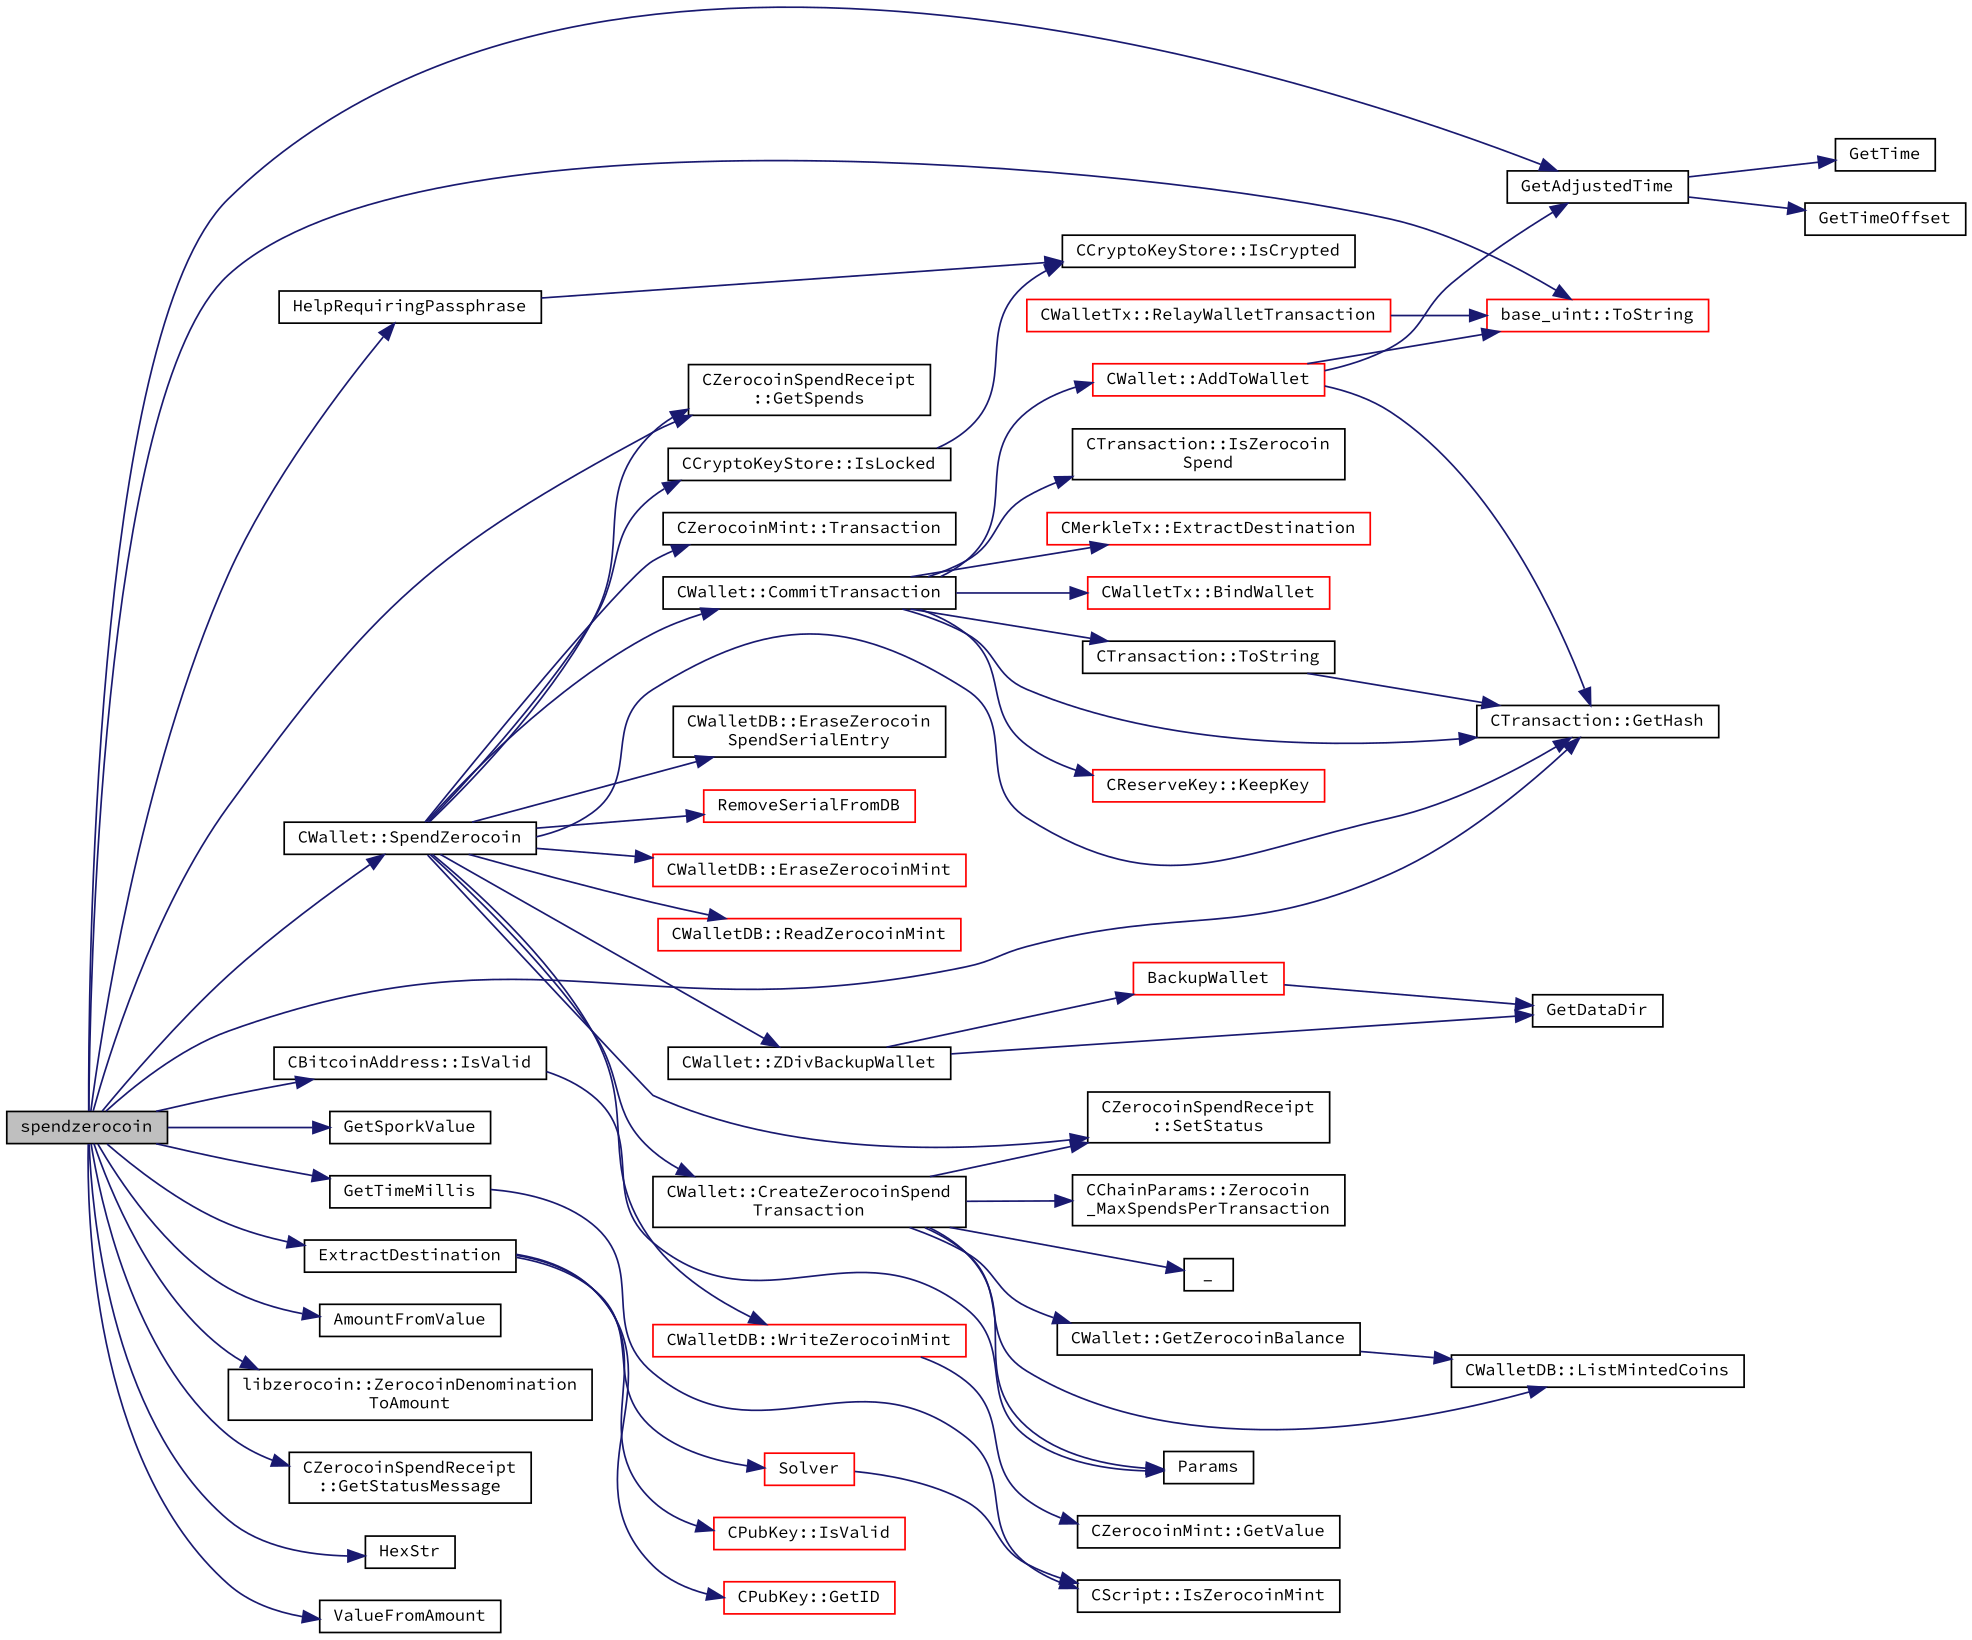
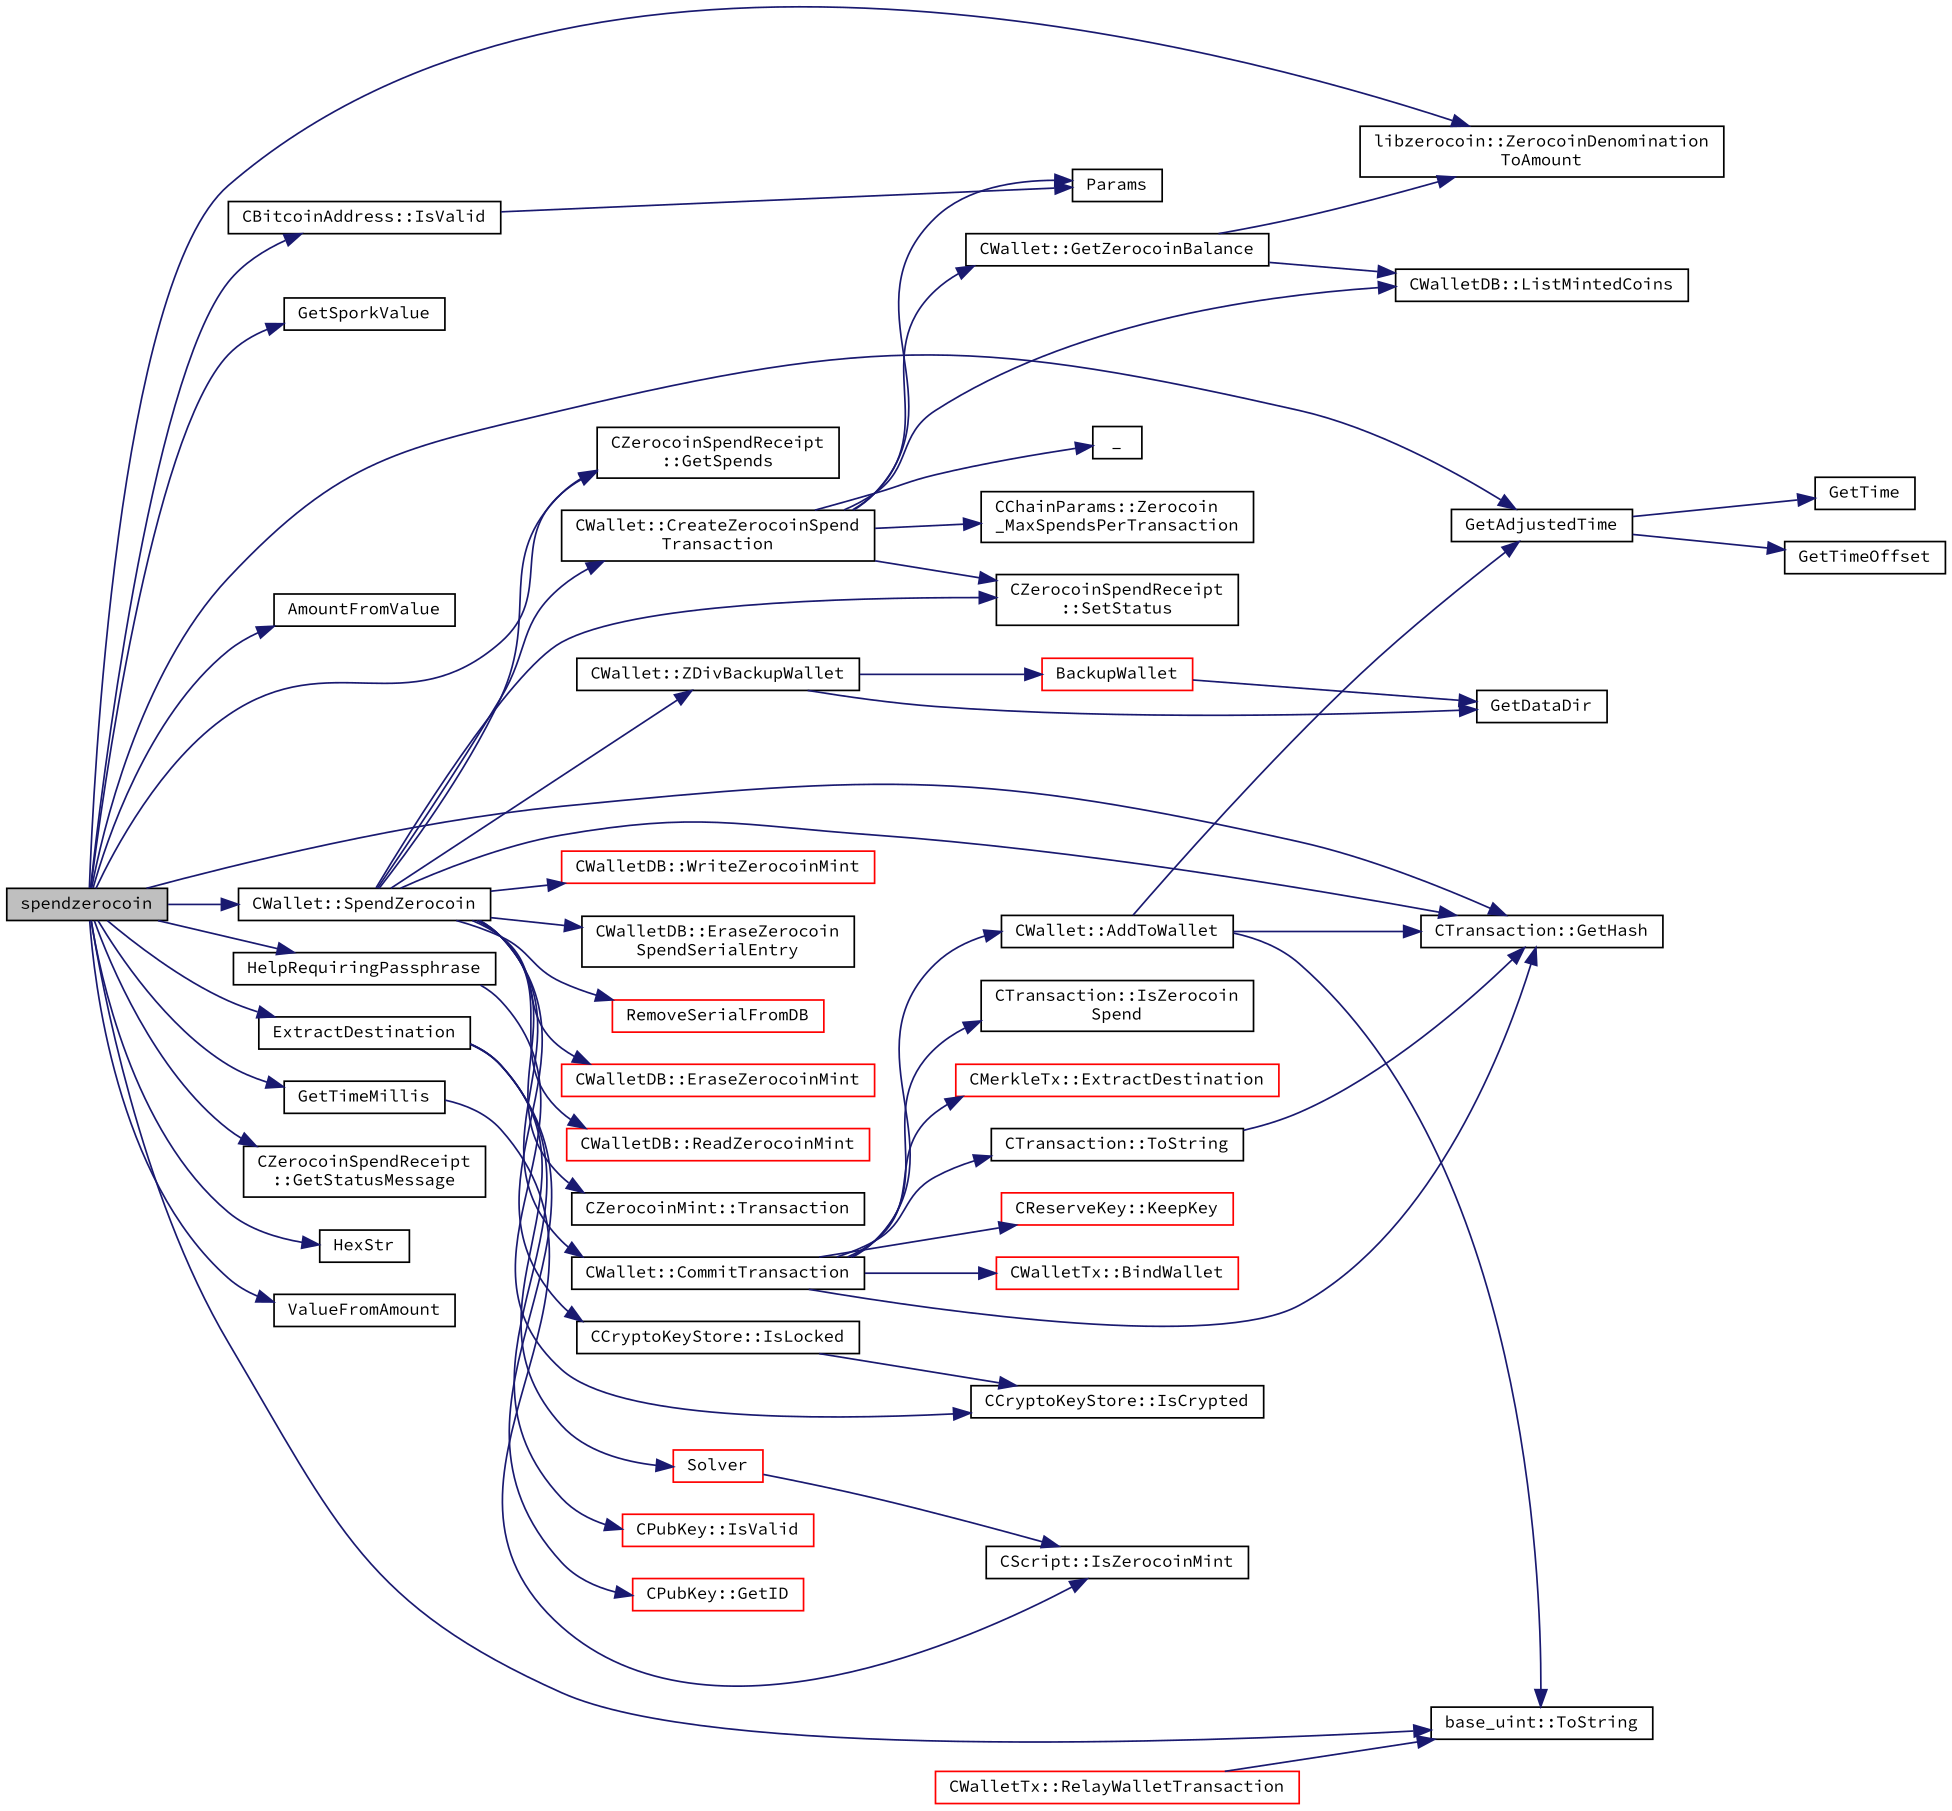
edge "CWallet::GetZerocoinBalance" -> "libzerocoin::ZerocoinDenomination ToAmount": added
node "base_uint::ToString": color red -> black
node "CWallet::AddToWallet": color red -> black
node "CZerocoinMint::GetValue": removed
